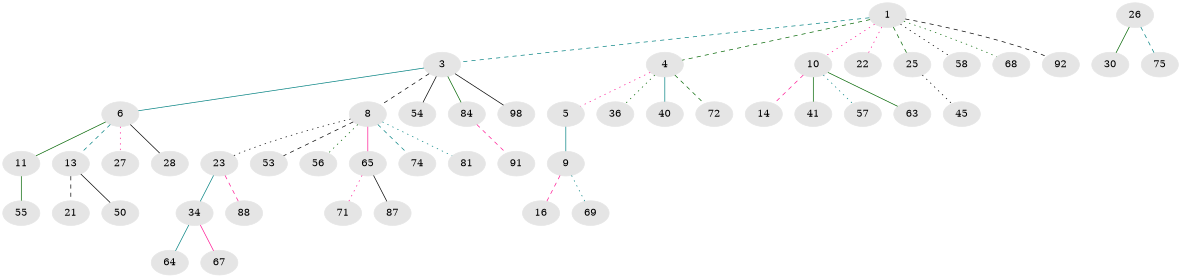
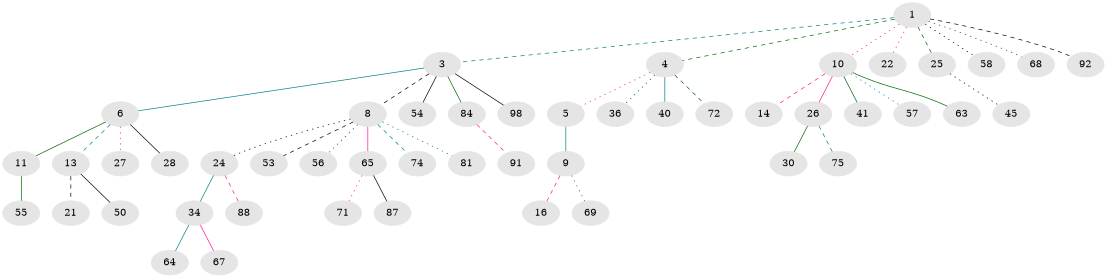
edge "10" -- "26": added
node "23": label "23" -> "24"
